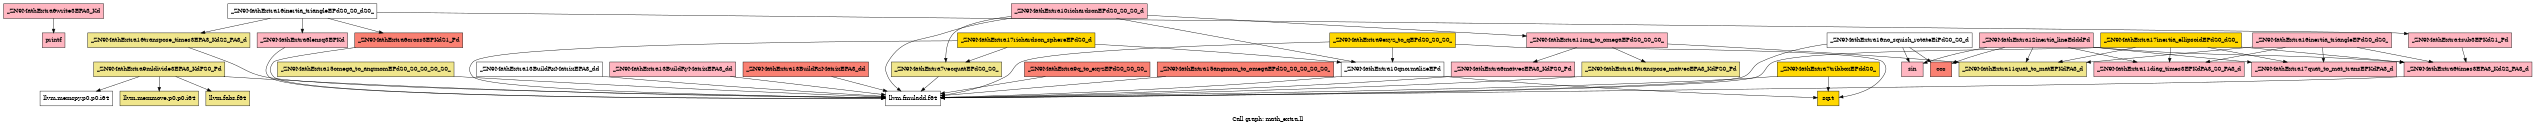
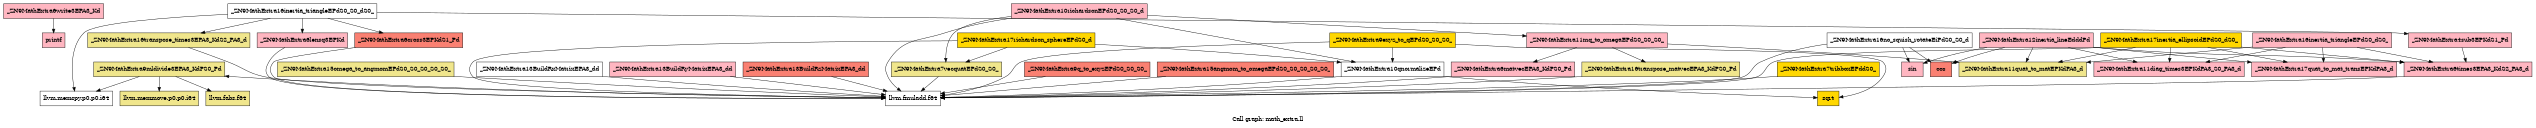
edge "_ZN9MathExtra16inertia_triangleEPdS0_S0_dS0_" -> "llvm.memcpy.p0.p0.i64": added
edge "_ZN9MathExtra7tribboxEPddS0_" -> "sqrt": removed
edge "_ZN9MathExtra9mldivide3EPA3_KdPS0_Pd" -> "llvm.fmuladd.f64": reversed
